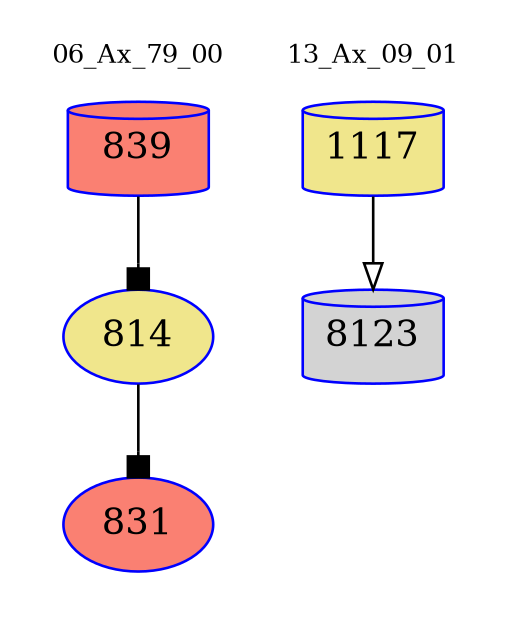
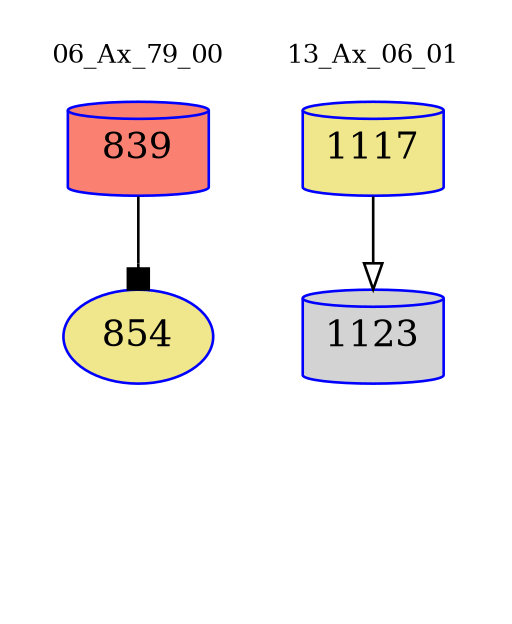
cluster "13_Ax_09_01": label "13_Ax_09_01" -> "13_Ax_06_01"
node "814": label "814" -> "854"
node "8123": label "8123" -> "1123"
node "831": removed
